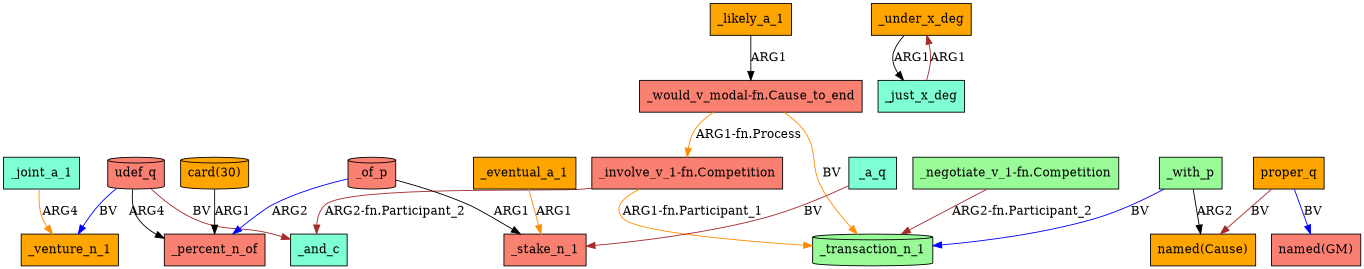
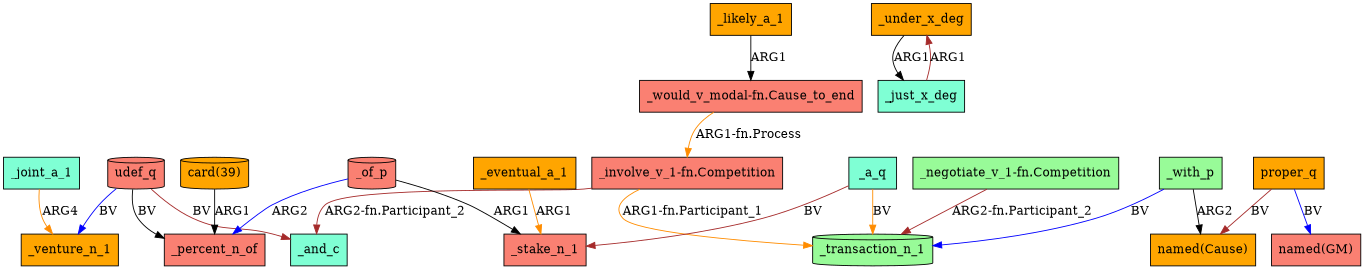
edge "_would_v_modal-fn.Cause_to_end" -> "_transaction_n_1": now "_a_q" -> "_transaction_n_1"
node "card(30)": label "card(30)" -> "card(39)"
edge "udef_q" -> "_percent_n_of": label "ARG4" -> "BV"
